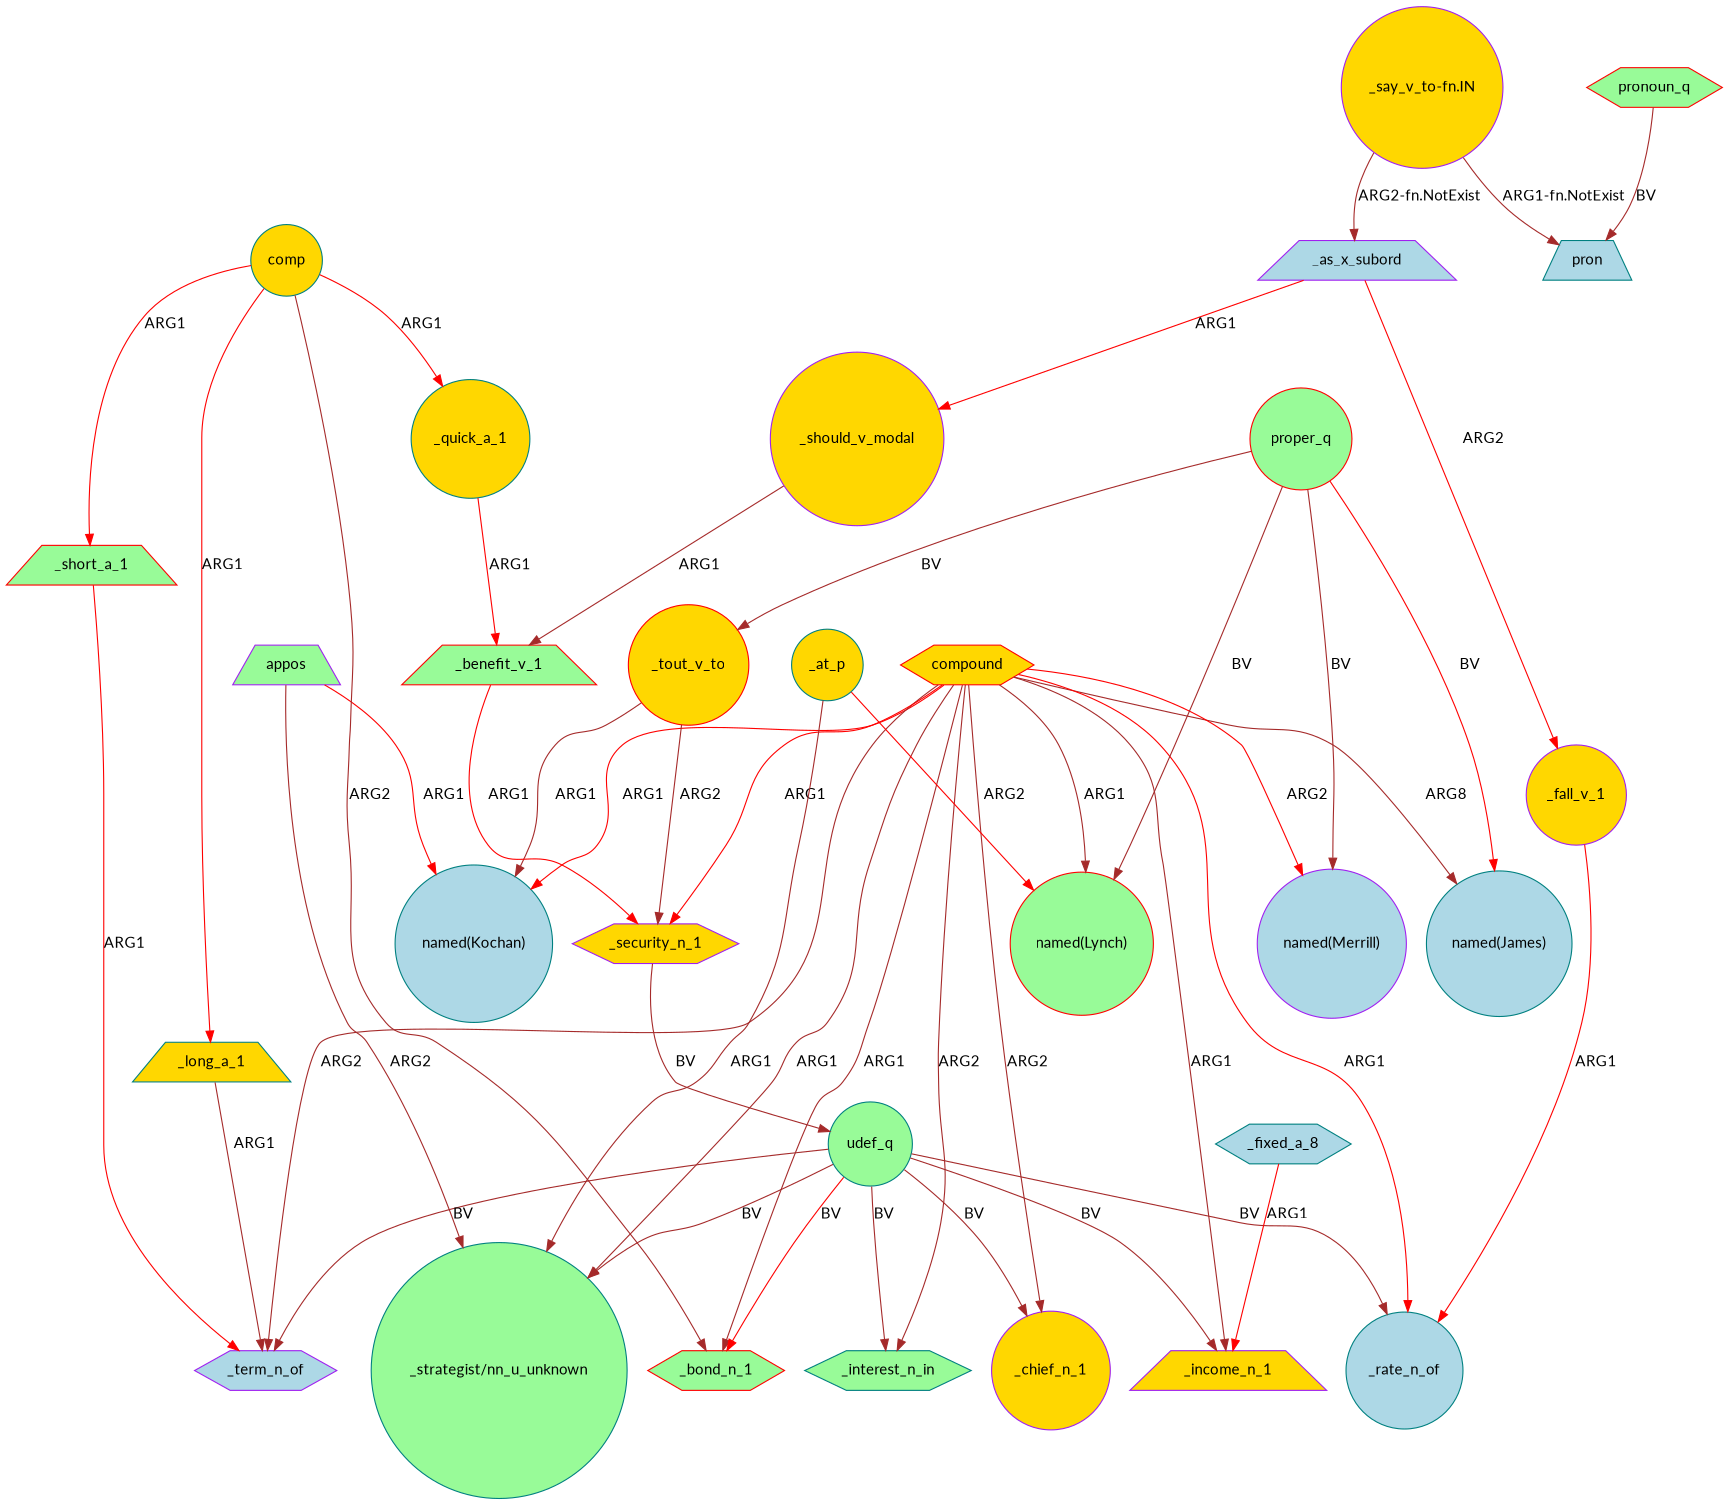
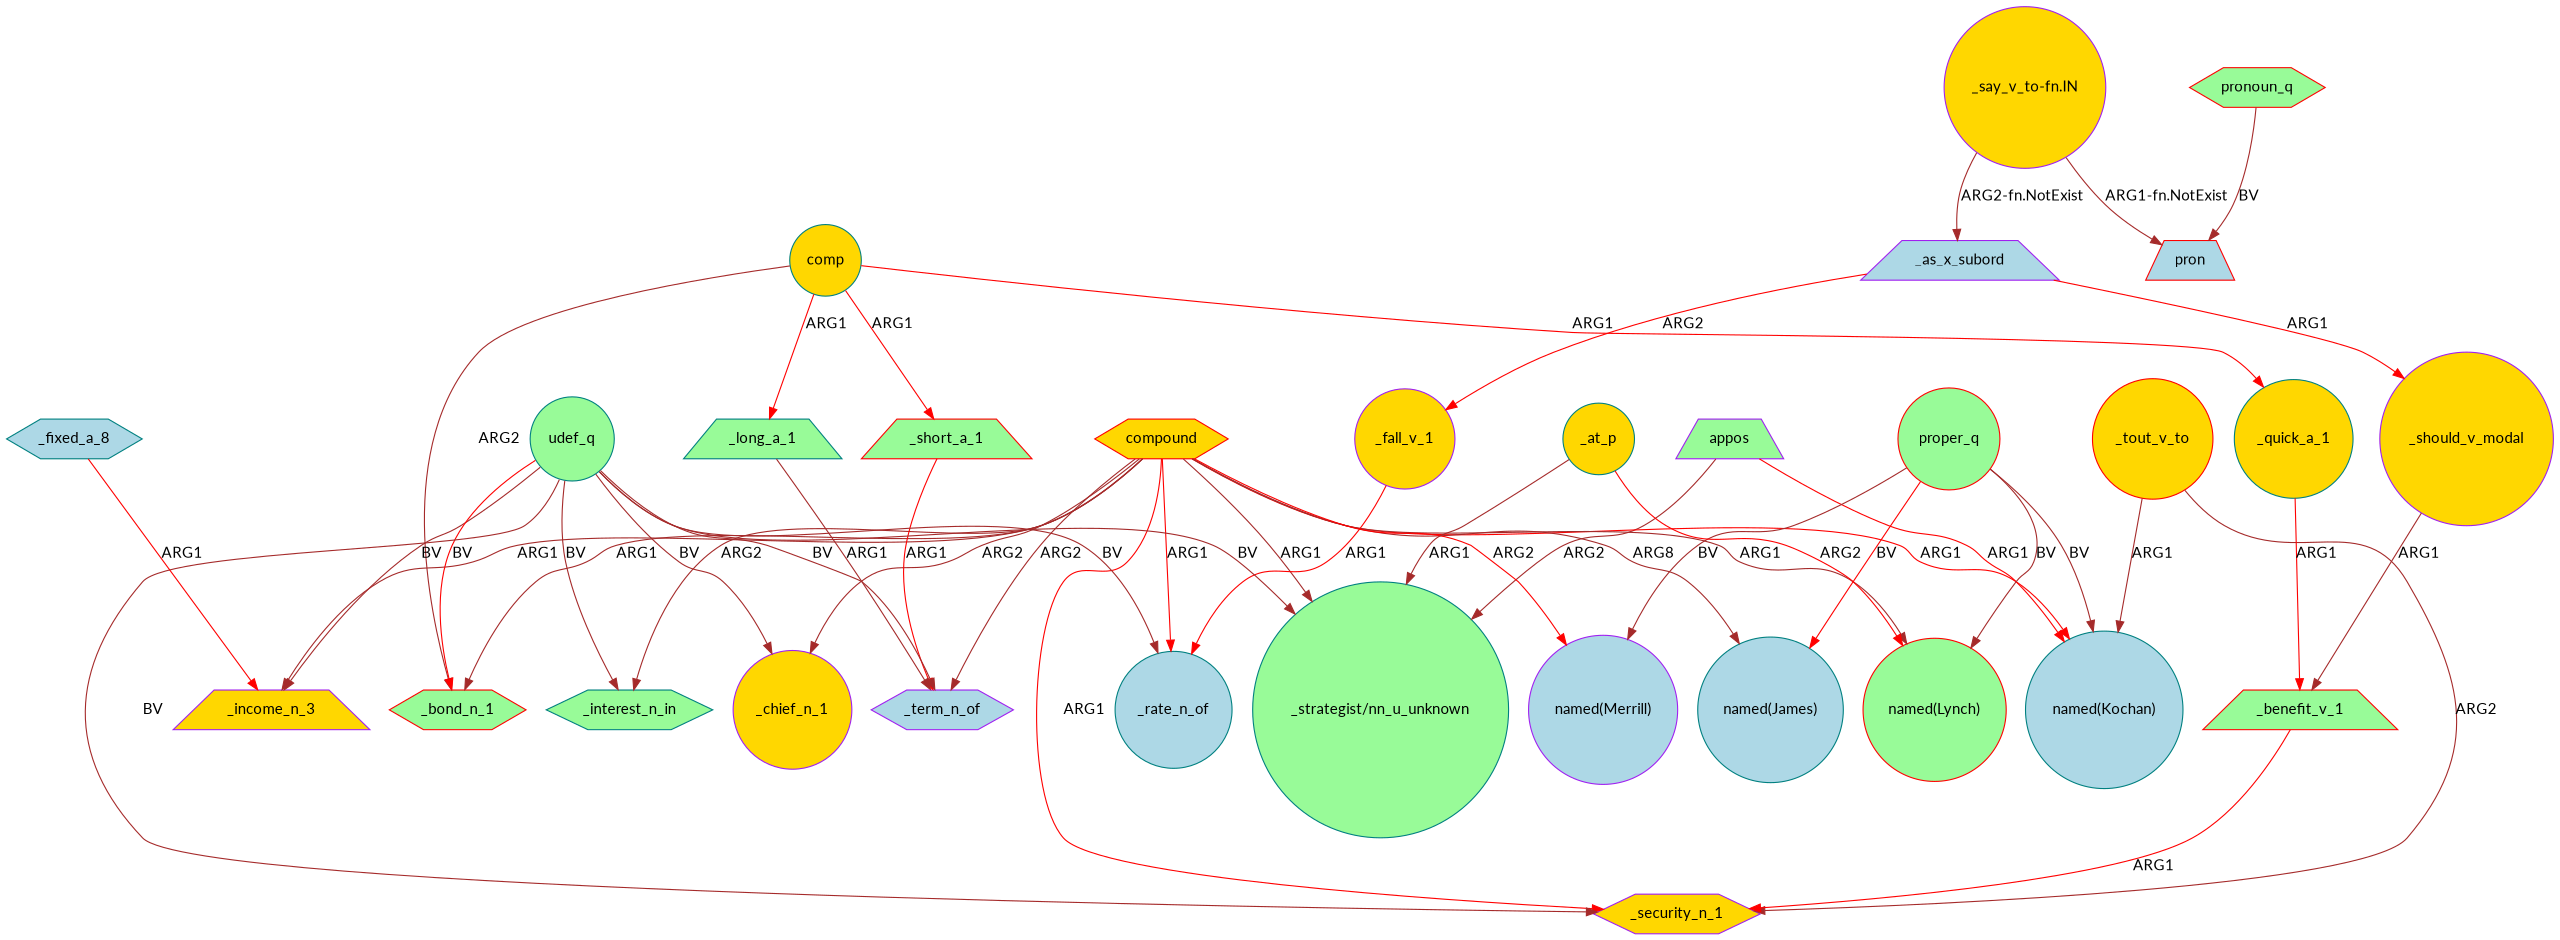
node "pron": color teal -> red
edge "proper_q" -> "_tout_v_to": now "proper_q" -> "named(Kochan)"
node "_long_a_1": fillcolor gold -> palegreen
edge "_security_n_1" -> "udef_q": reversed
node "_income_n_1": label "_income_n_1" -> "_income_n_3"
